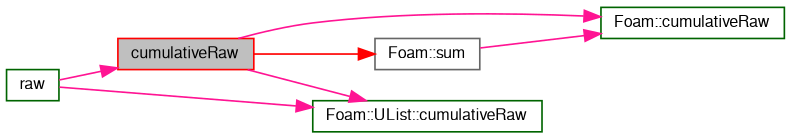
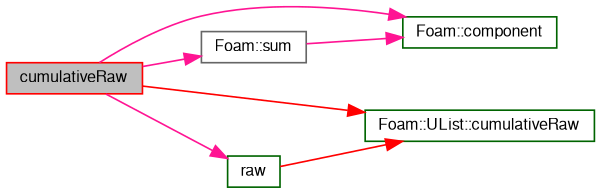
node "Foam::cumulativeRaw": label "Foam::cumulativeRaw" -> "Foam::component"
edge "cumulativeRaw" -> "Foam::sum": color red -> deeppink
edge "raw" -> "cumulativeRaw": reversed
edge "cumulativeRaw" -> "Foam::UList::cumulativeRaw": color deeppink -> red
edge "raw" -> "Foam::UList::cumulativeRaw": color deeppink -> red
